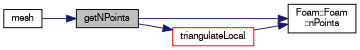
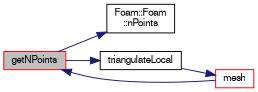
node "mesh": color black -> red
node "getNPoints": color black -> red
edge "triangulateLocal" -> "Foam::Foam ::nPoints": now "triangulateLocal" -> "mesh"
node "triangulateLocal": color red -> black
